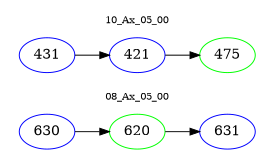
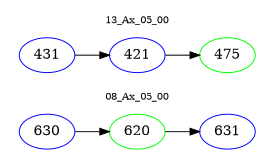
cluster "10_Ax_05_00": label "10_Ax_05_00" -> "13_Ax_05_00"
